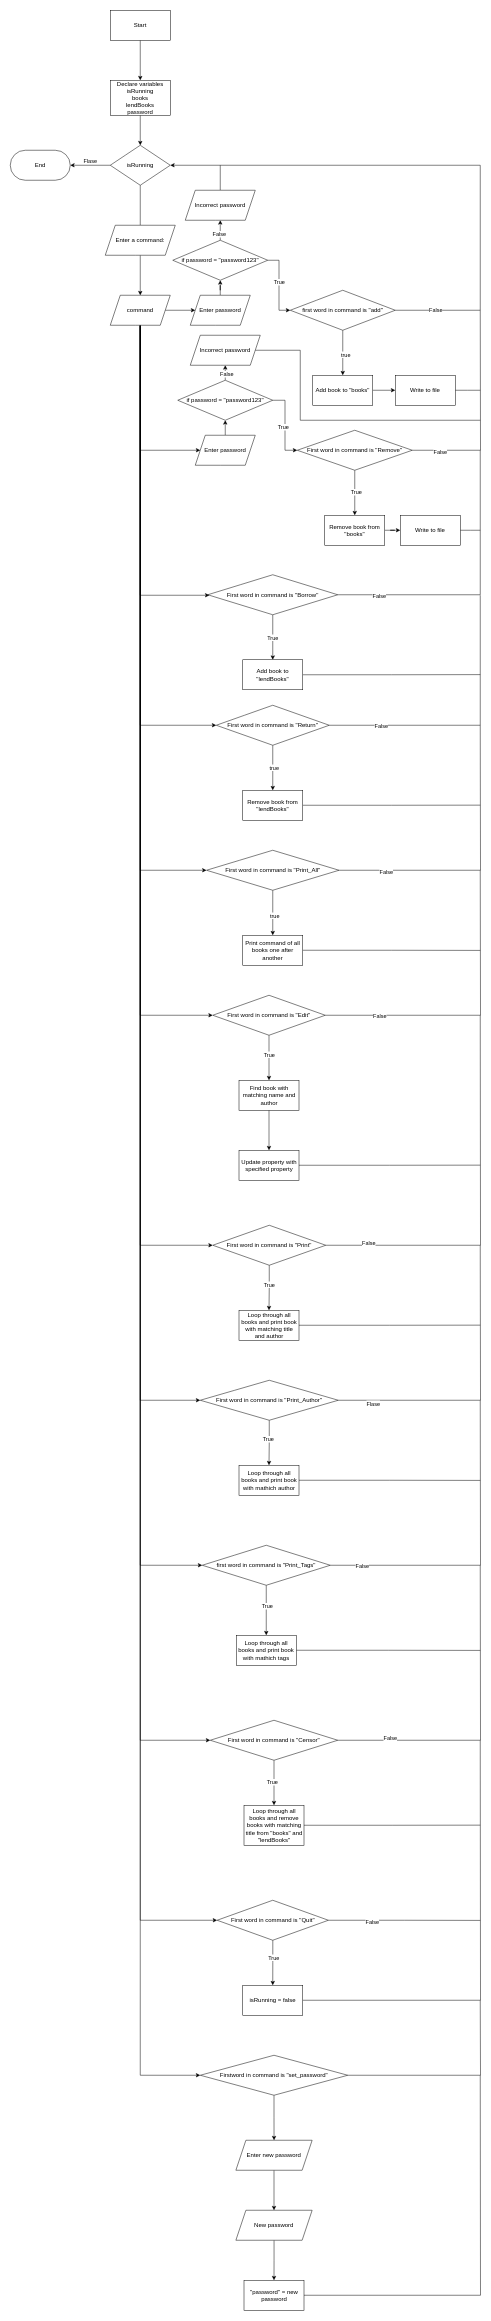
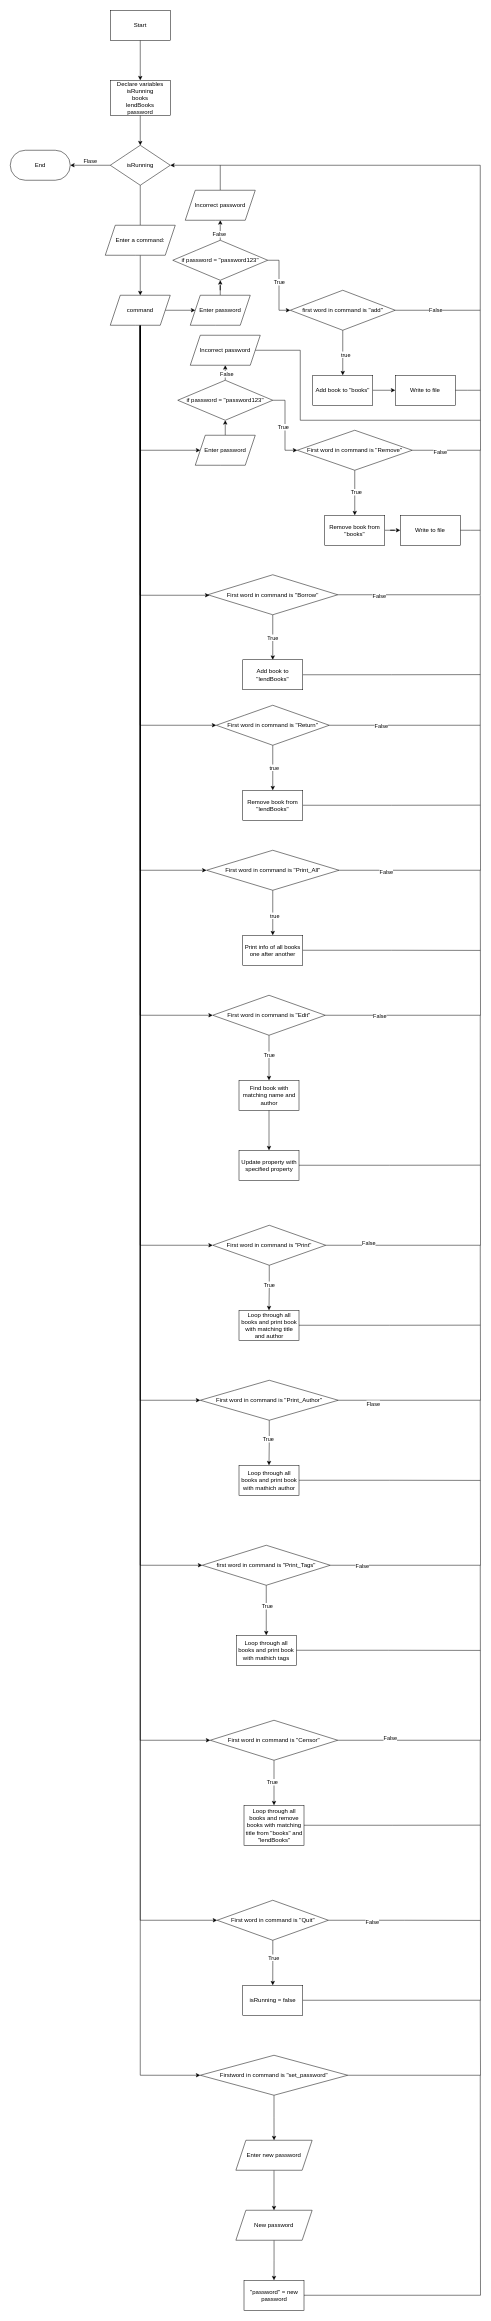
node "Print command of all books one after another": label "Print command of all books one after another" -> "Print info of all books one after another"
